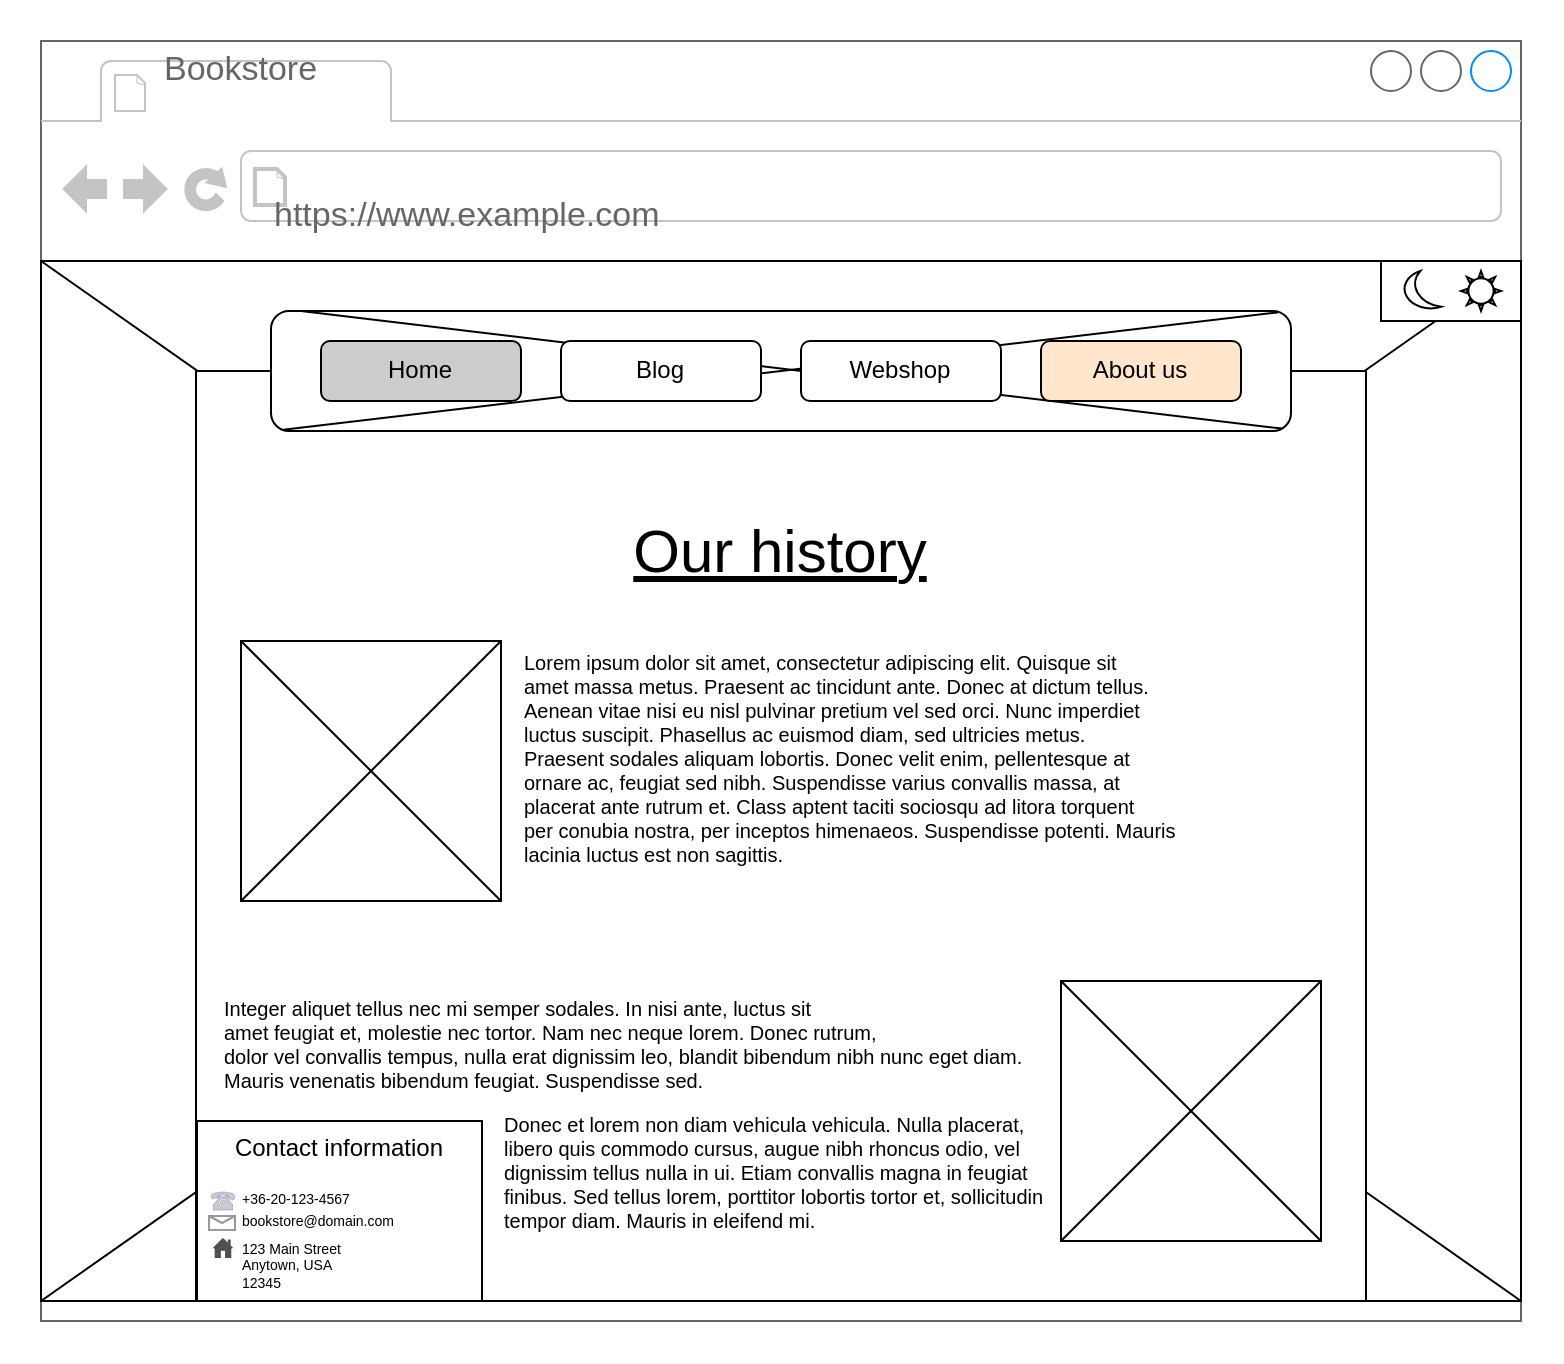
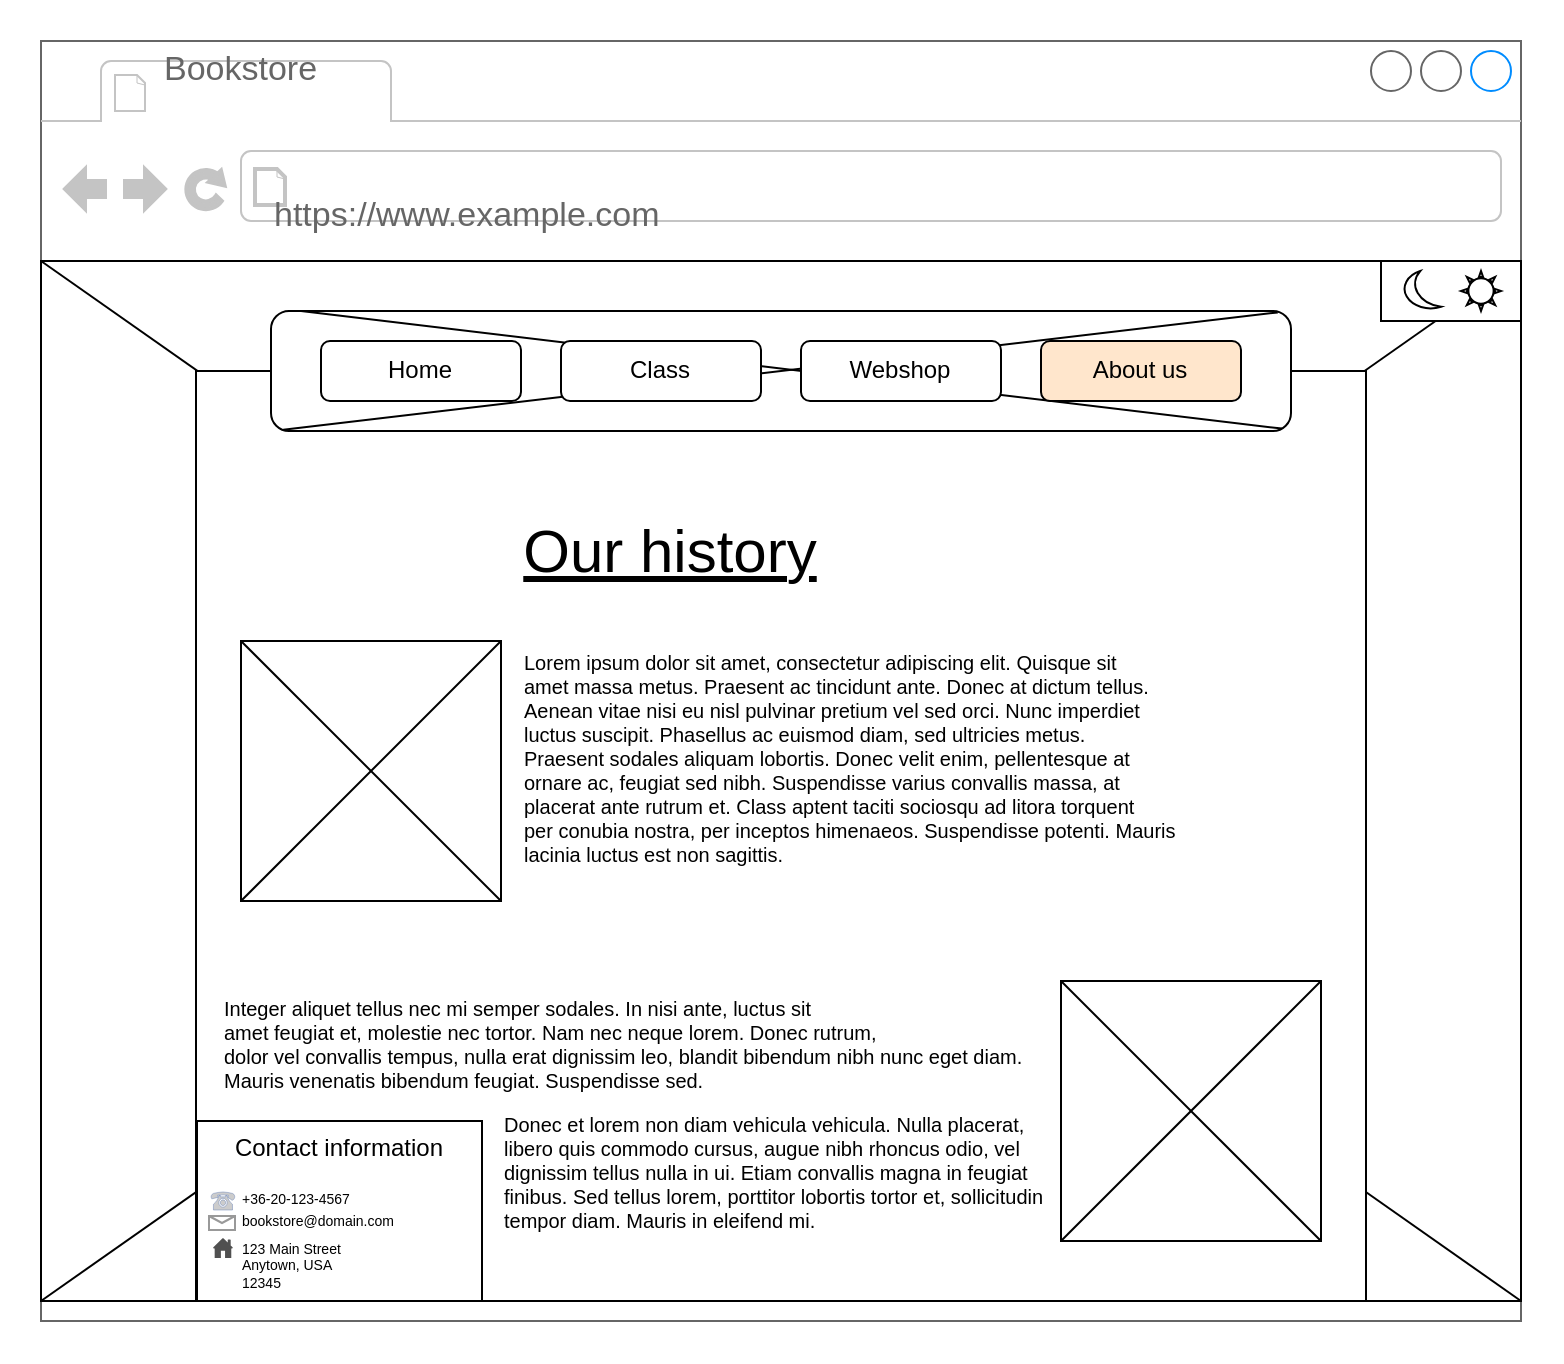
node "Home": fillcolor #cccccc -> #ffffff
node "Blog": label "Blog" -> "Class"
node "Our history": moved (781, 551) -> (671, 551)
